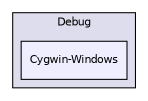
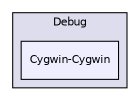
node "Cygwin-Windows": label "Cygwin-Windows" -> "Cygwin-Cygwin"
